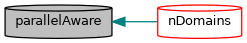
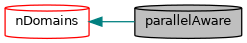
edge "nDomains" -> "parallelAware": reversed
